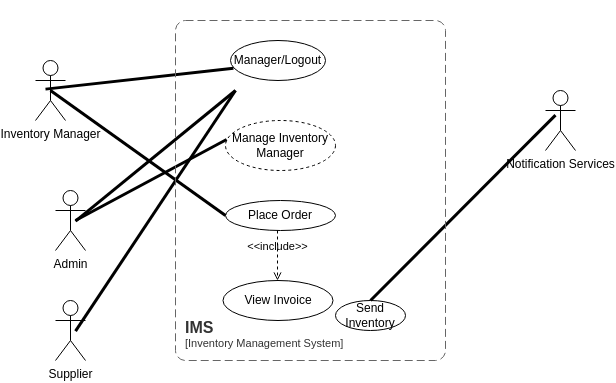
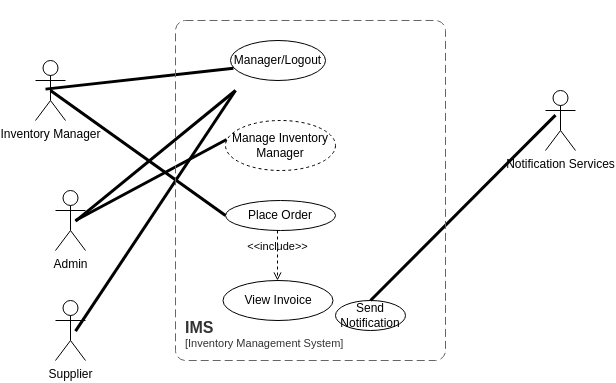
node "Send Inventory": label "Send Inventory" -> "Send Notification"
